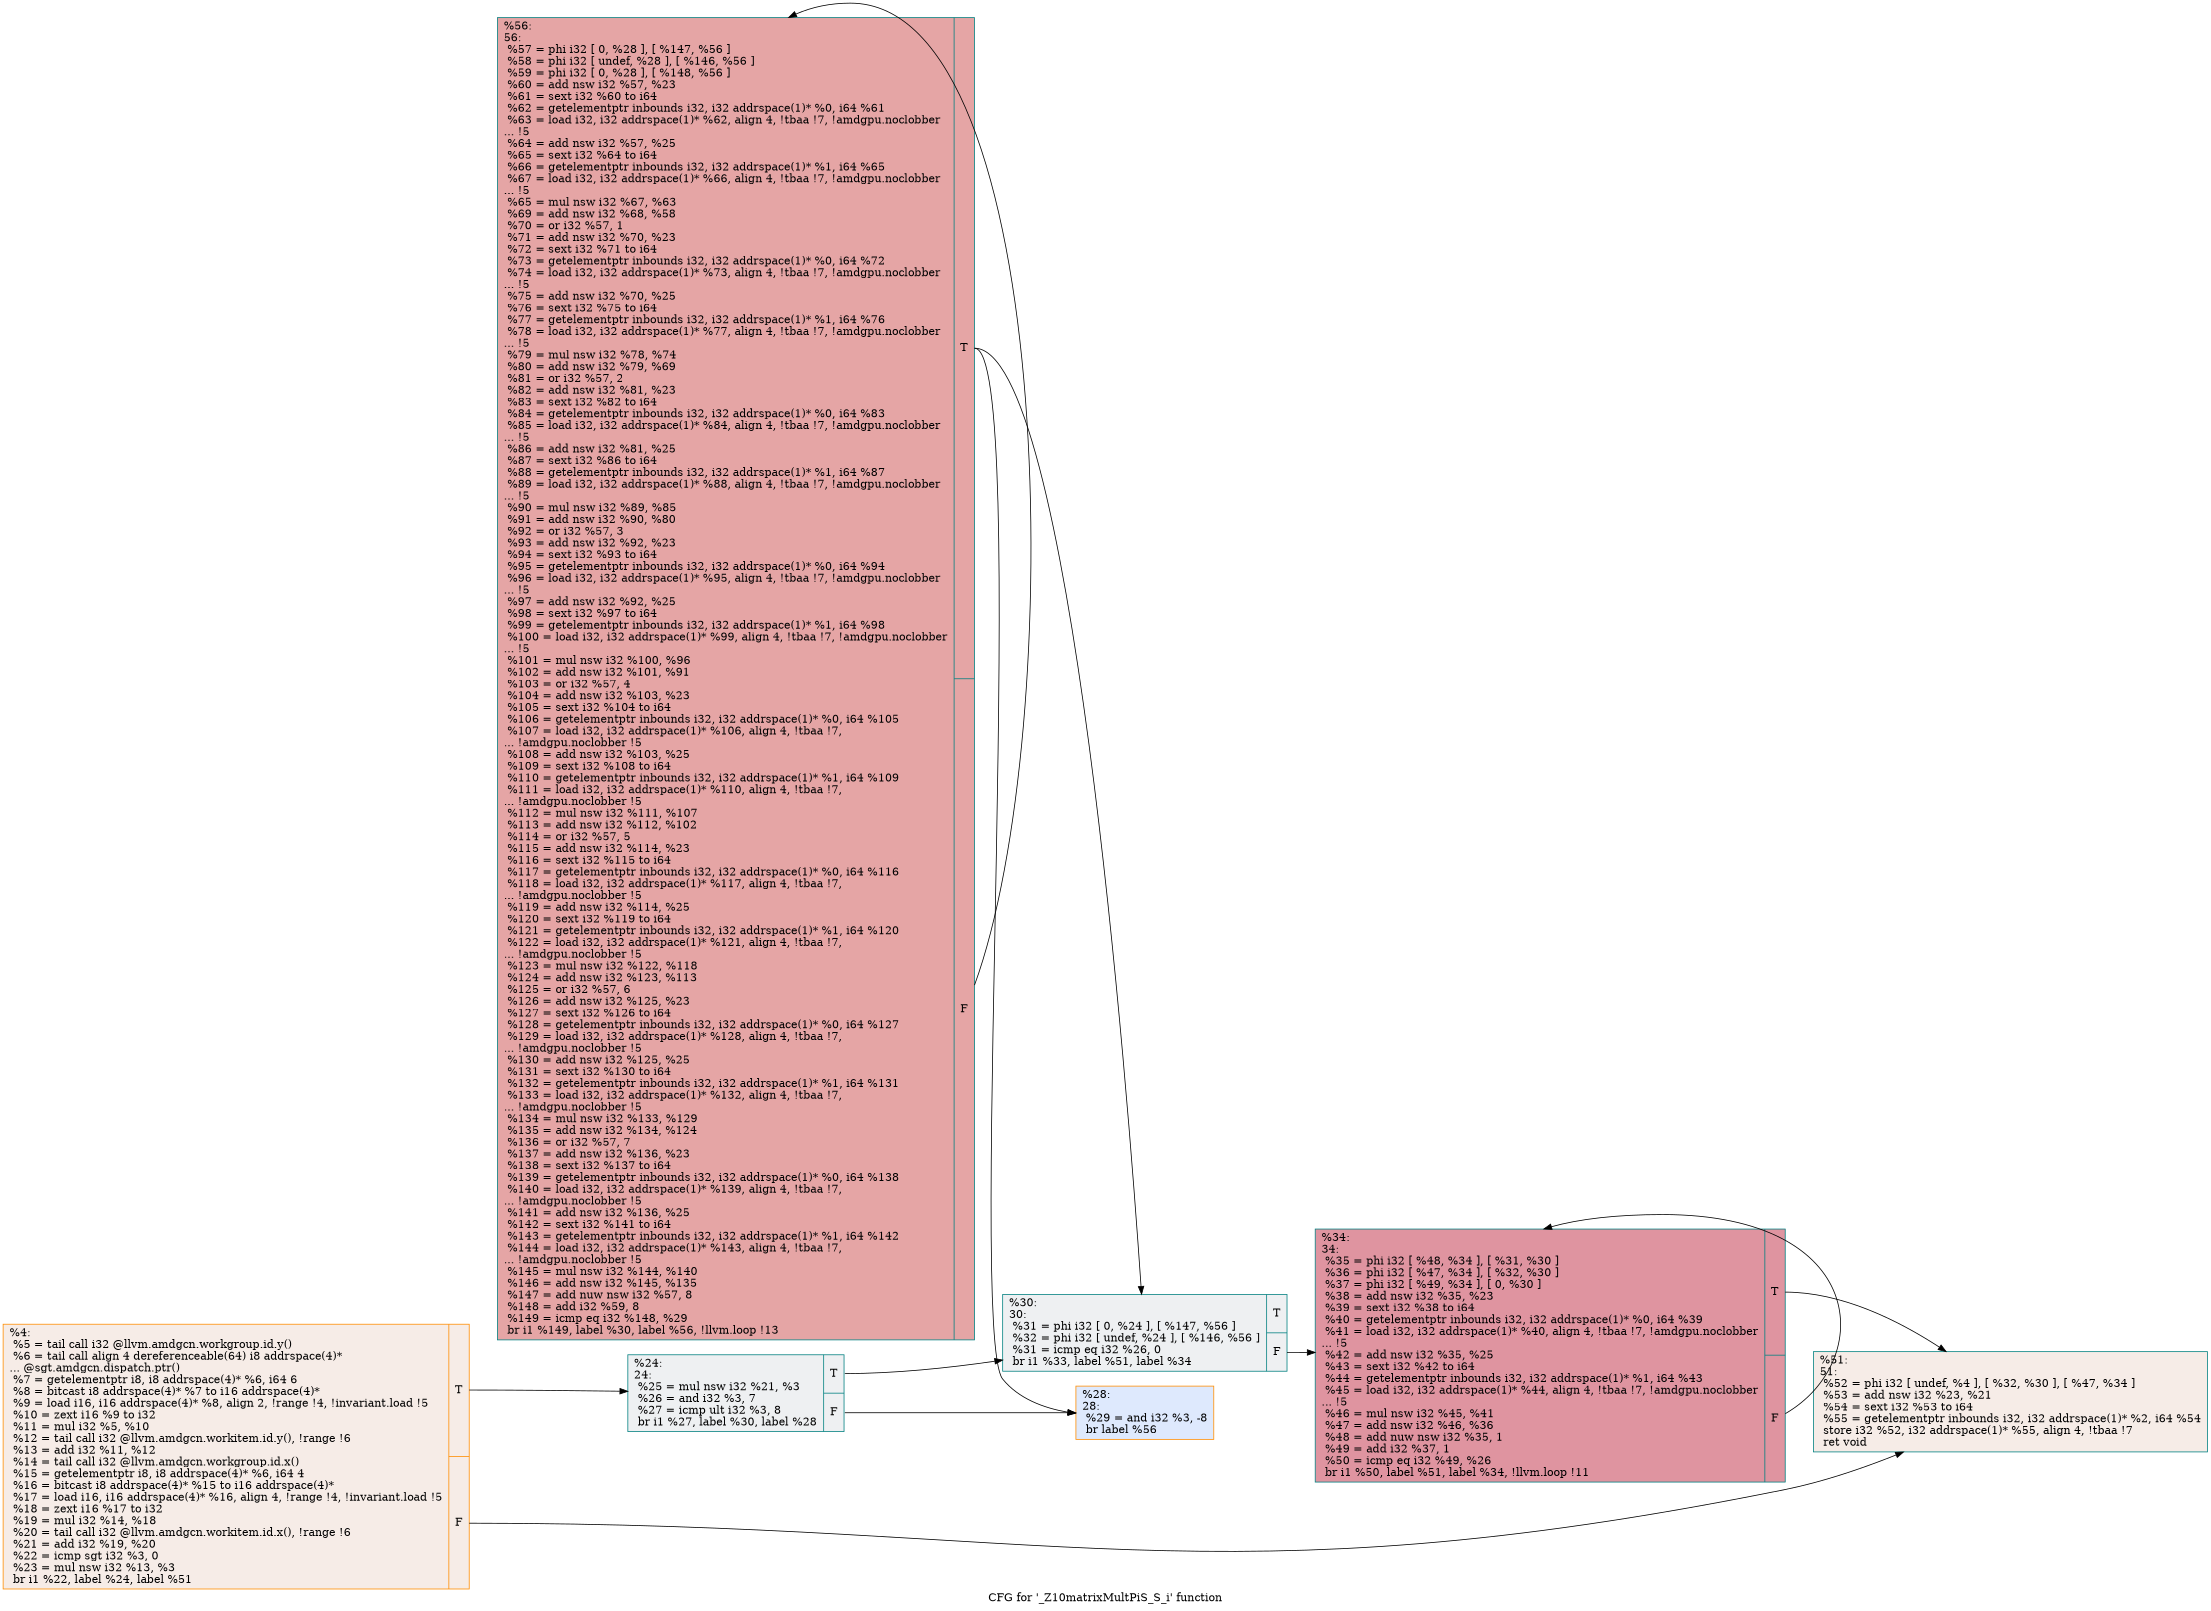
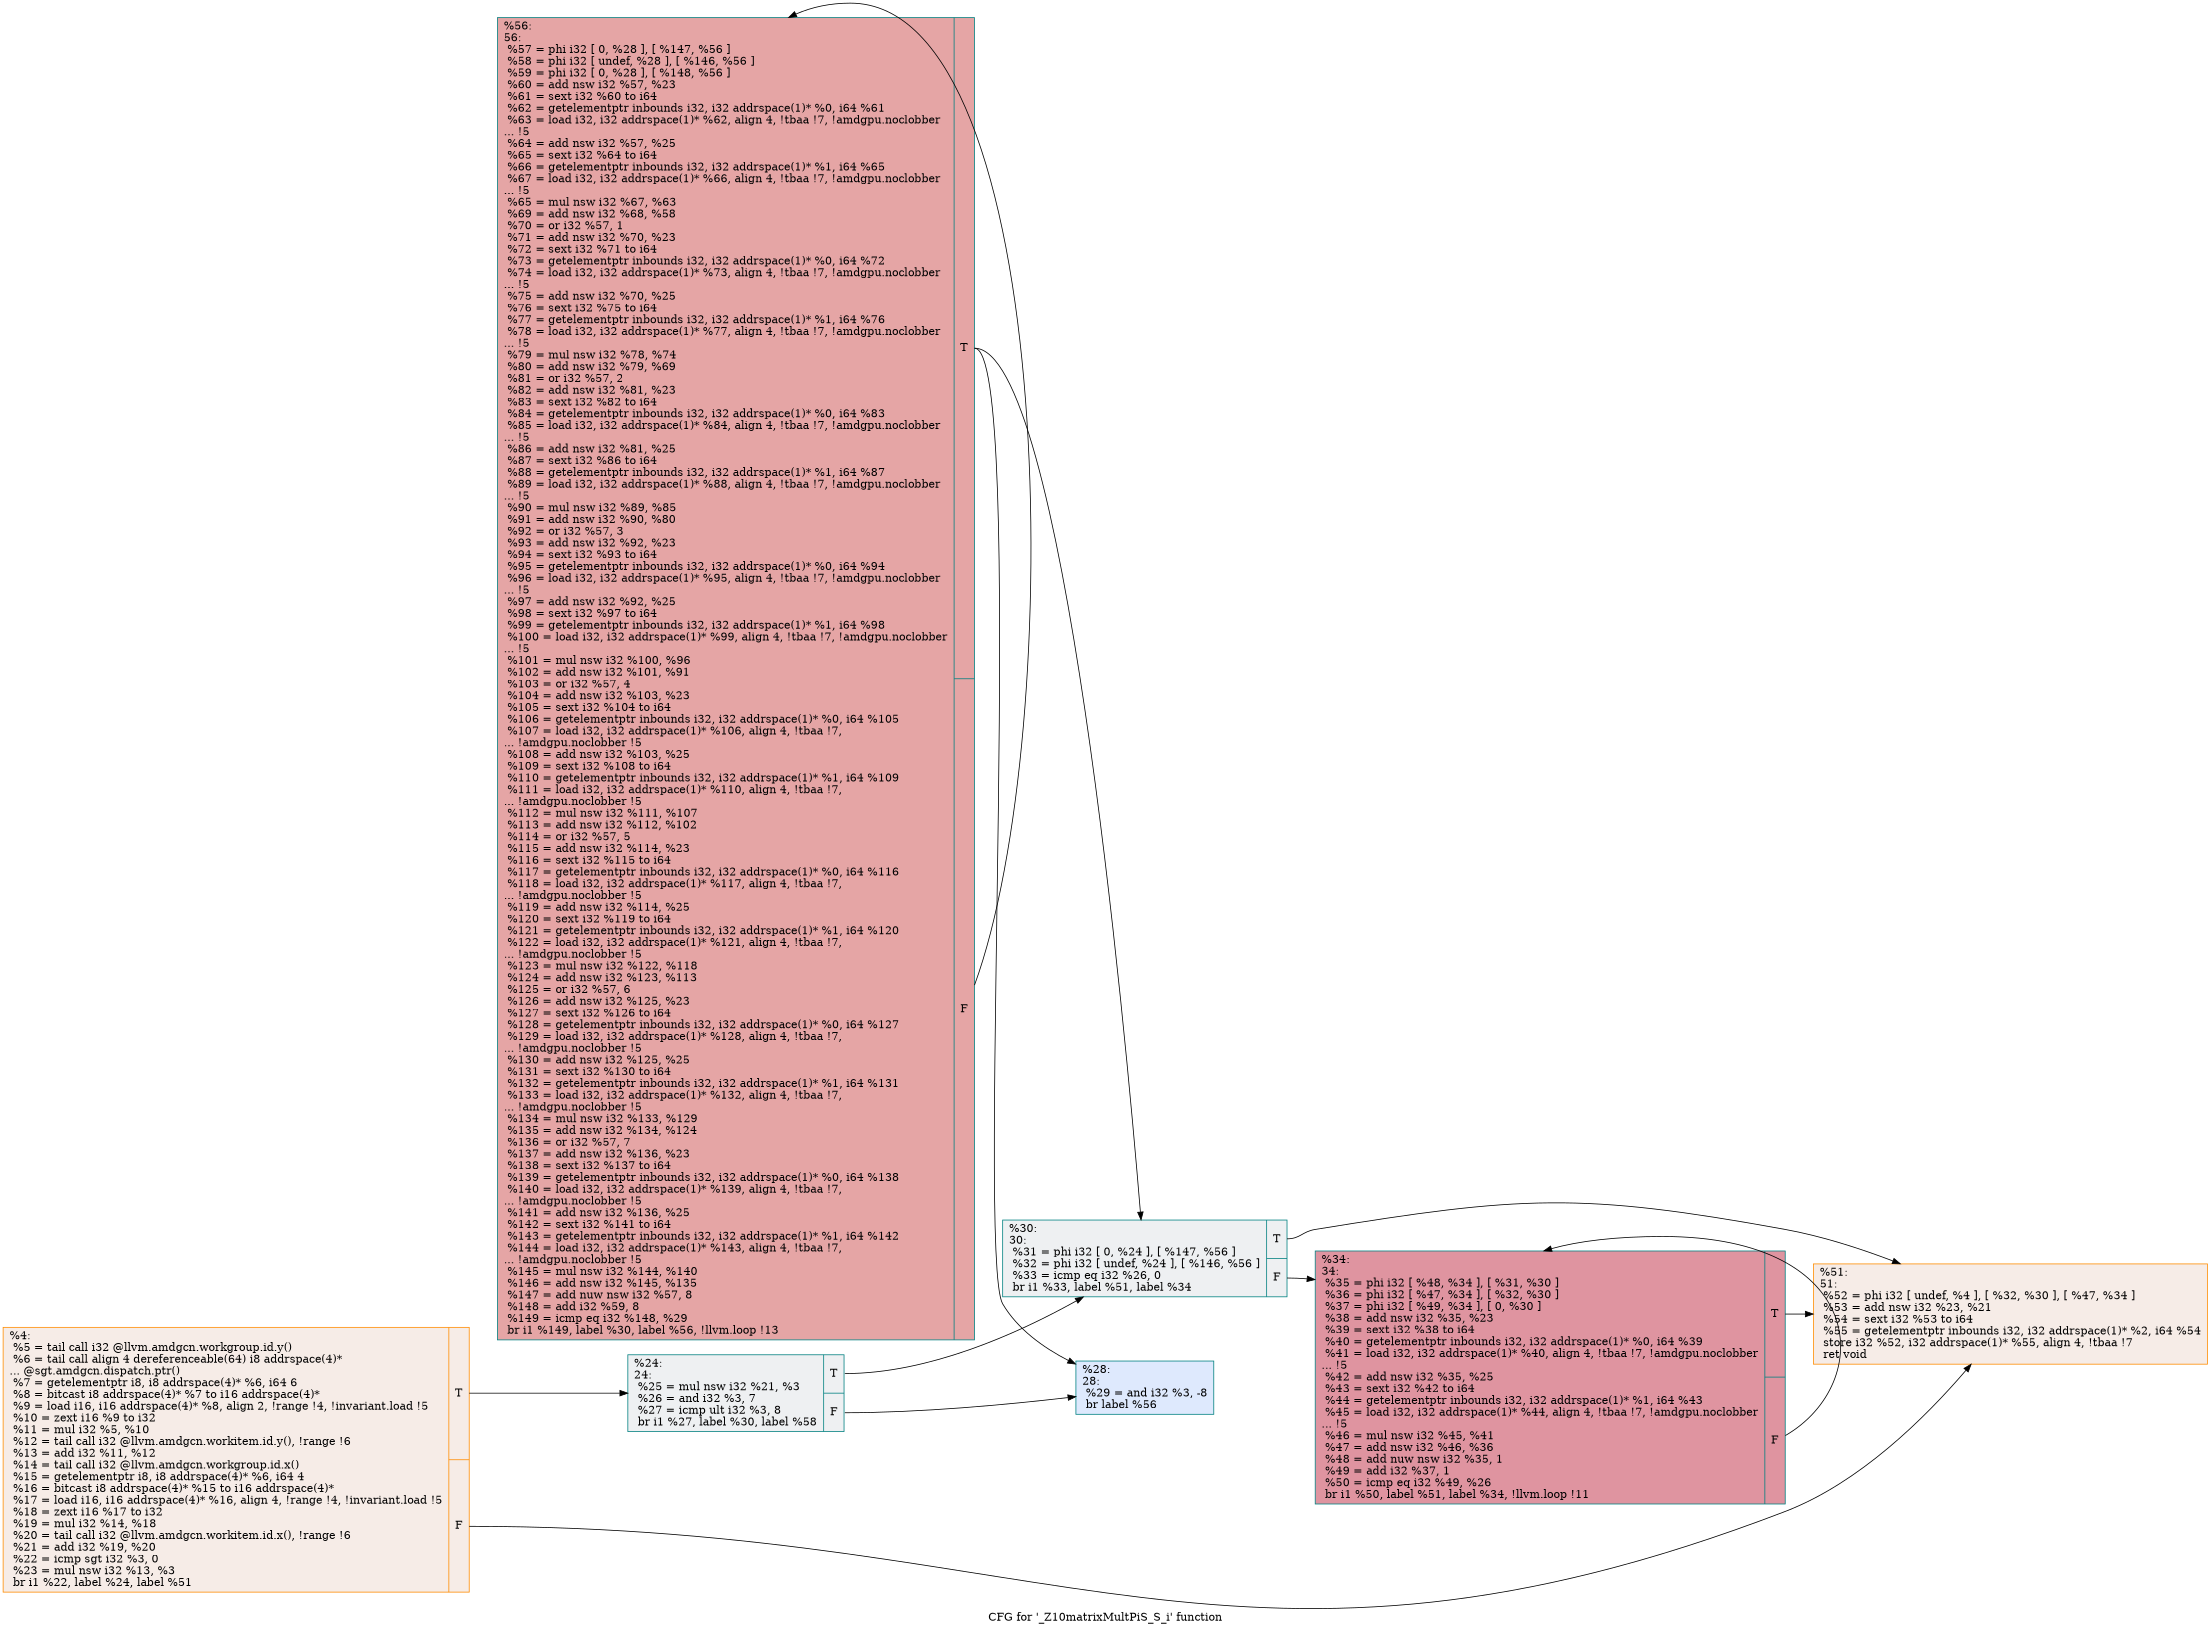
edge "%30:" -> "%51:": added
node "%30:": text "%31 = icmp eq i32 %26, 0" -> "%33 = icmp eq i32 %26, 0"
node "%51:": color teal -> darkorange
node "%28:": color darkorange -> teal
node "%24:": text "br i1 %27, label %30, label %28" -> "br i1 %27, label %30, label %58"
